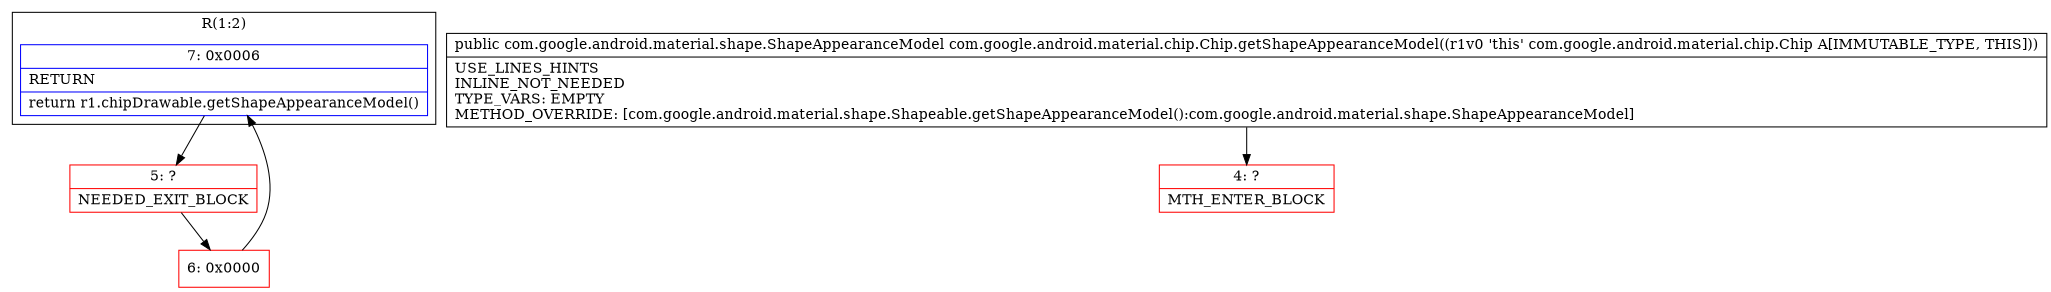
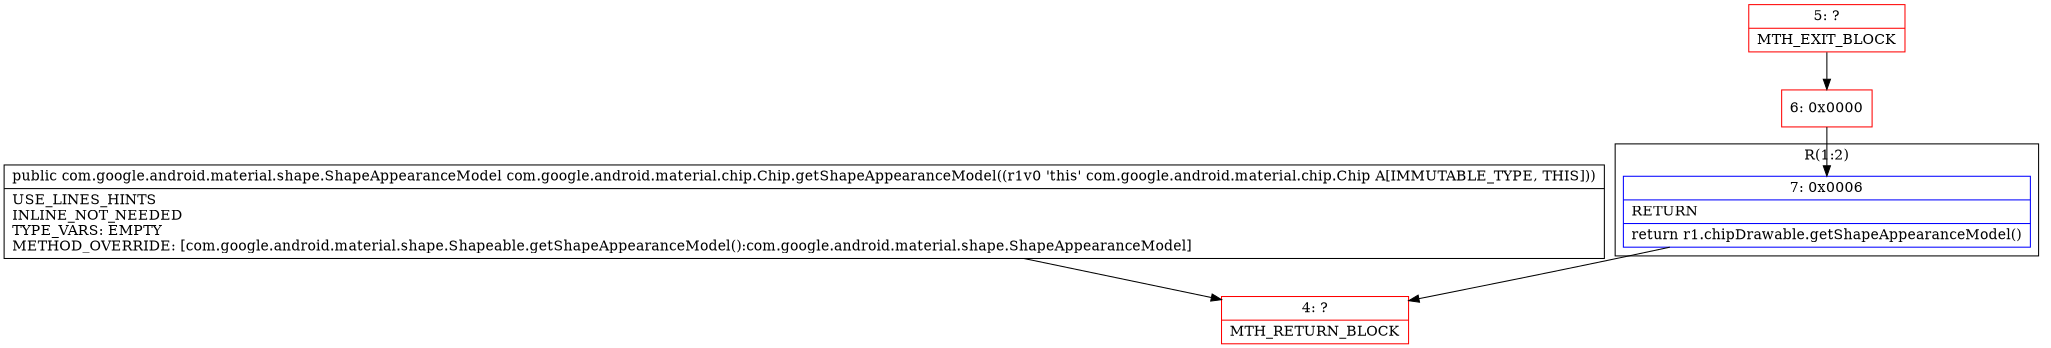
edge "7: 0x0006" -> "5: ?": now "7: 0x0006" -> "4: ?"
node "5: ?": text "NEEDED_EXIT_BLOCK" -> "MTH_EXIT_BLOCK"
node "4: ?": text "MTH_ENTER_BLOCK" -> "MTH_RETURN_BLOCK"
